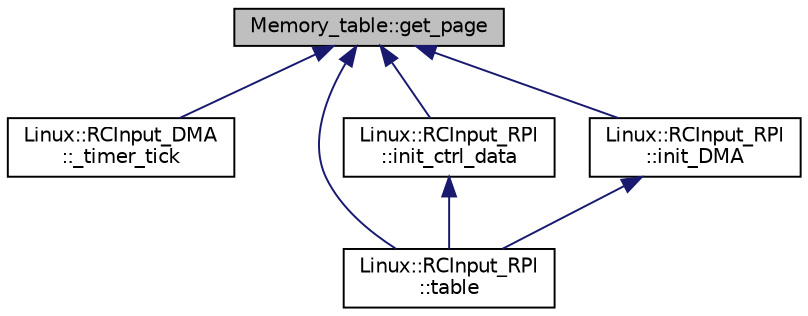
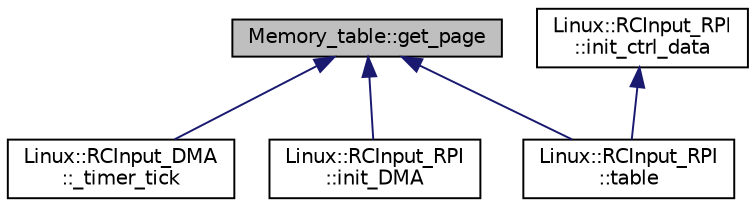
edge "Linux::RCInput_RPI ::init_ctrl_data" -> "Memory_table::get_page": removed
edge "Linux::RCInput_RPI ::table" -> "Linux::RCInput_RPI ::init_DMA": removed
